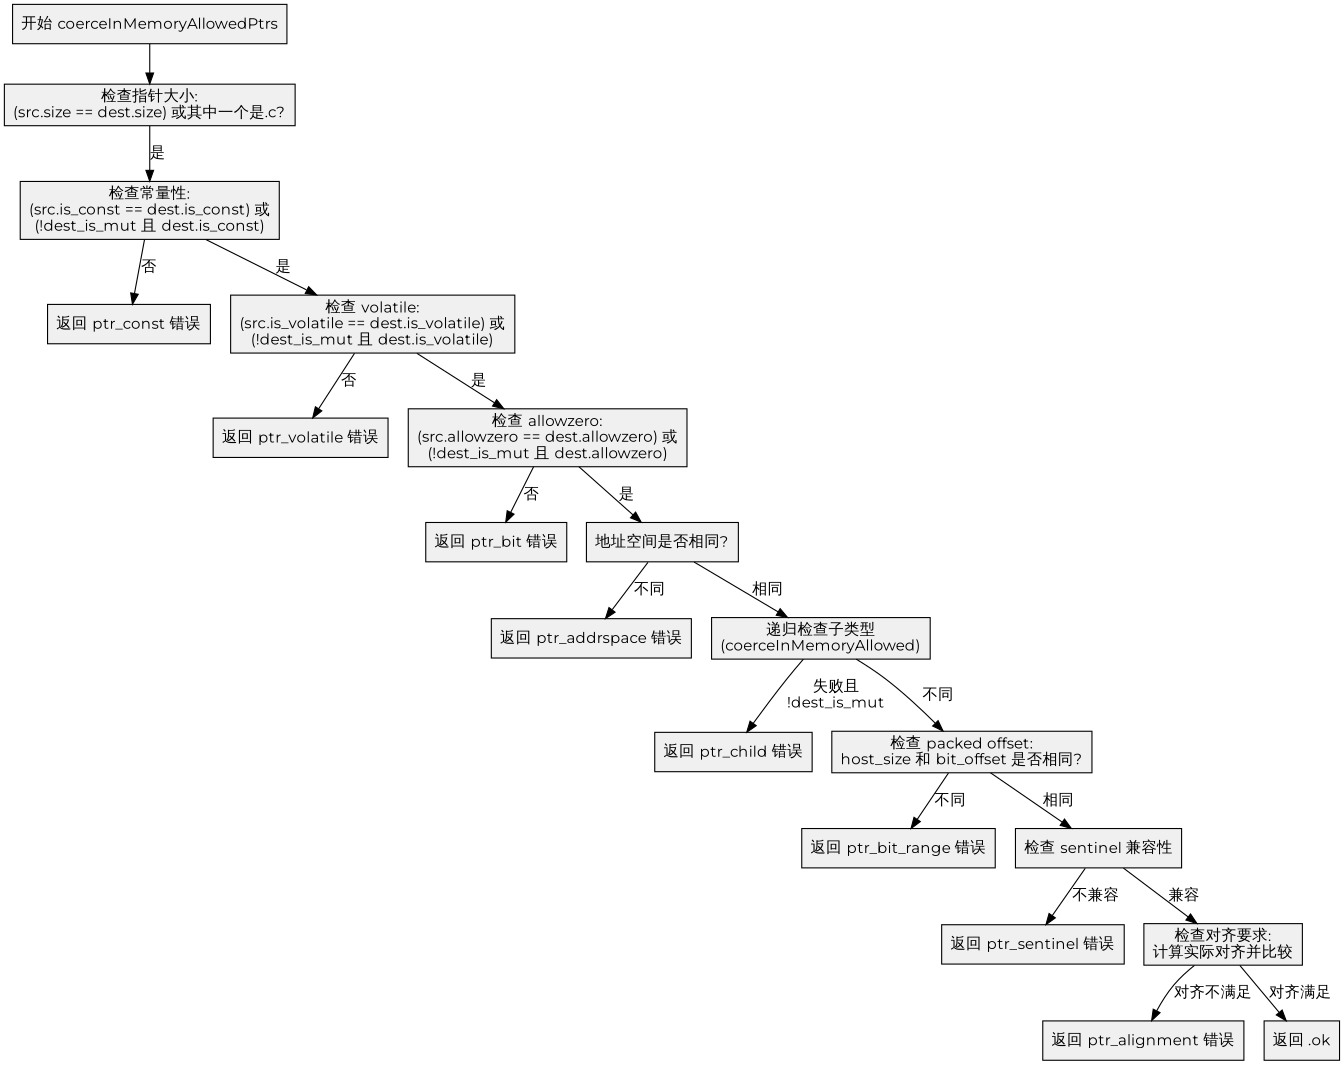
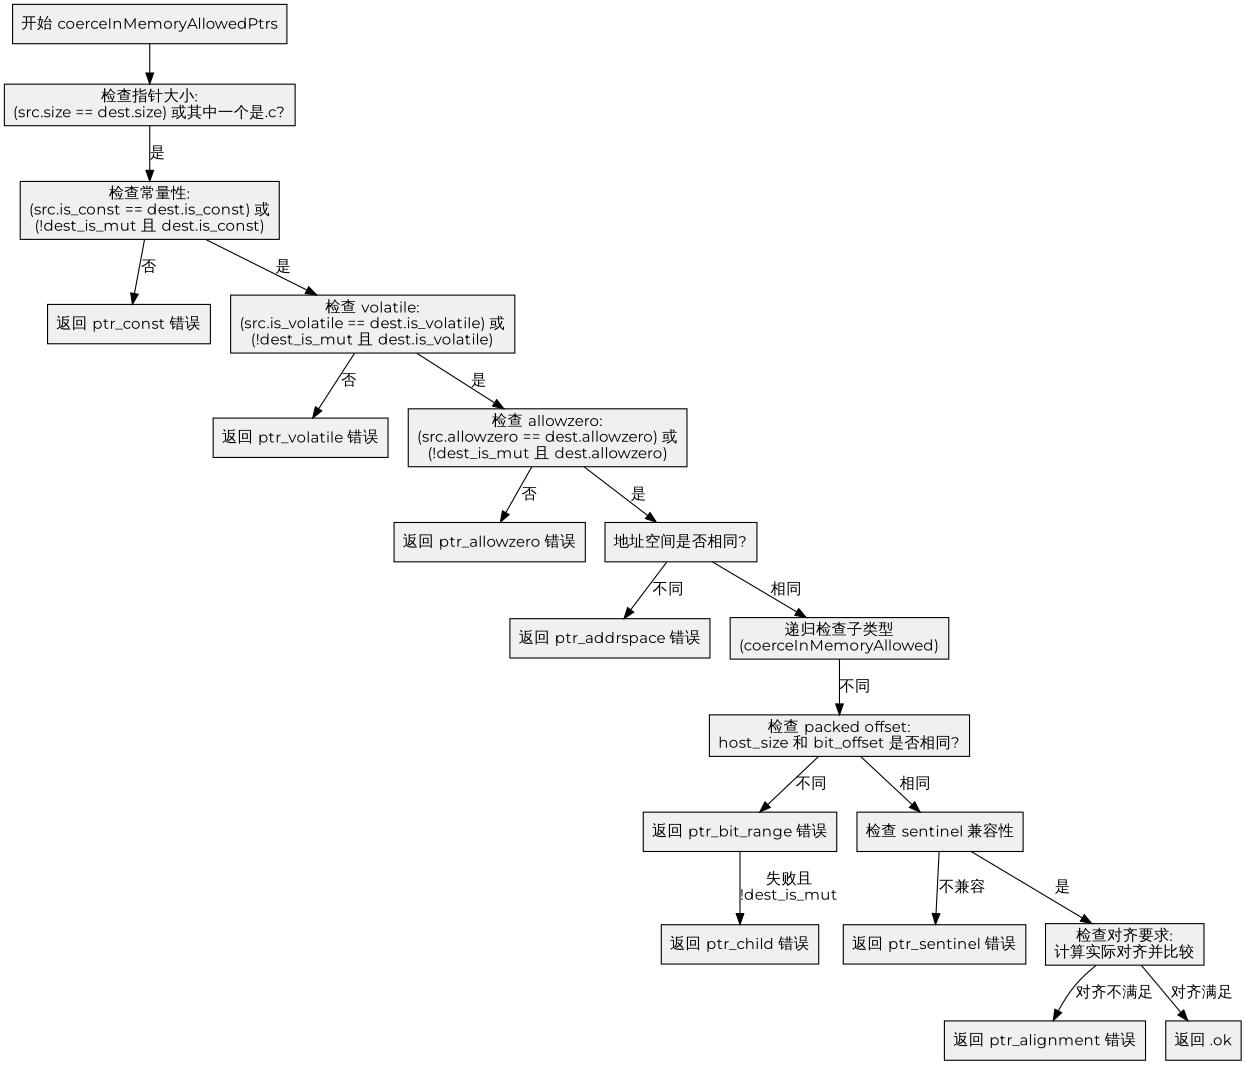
node "返回 ptr_bit 错误": label "返回 ptr_bit 错误" -> "返回 ptr_allowzero 错误"
edge "递归检查子类型 (coerceInMemoryAllowed)" -> "返回 ptr_child 错误": now "返回 ptr_bit_range 错误" -> "返回 ptr_child 错误"
edge "检查 sentinel 兼容性" -> "检查对齐要求: 计算实际对齐并比较": label "兼容" -> "是"
